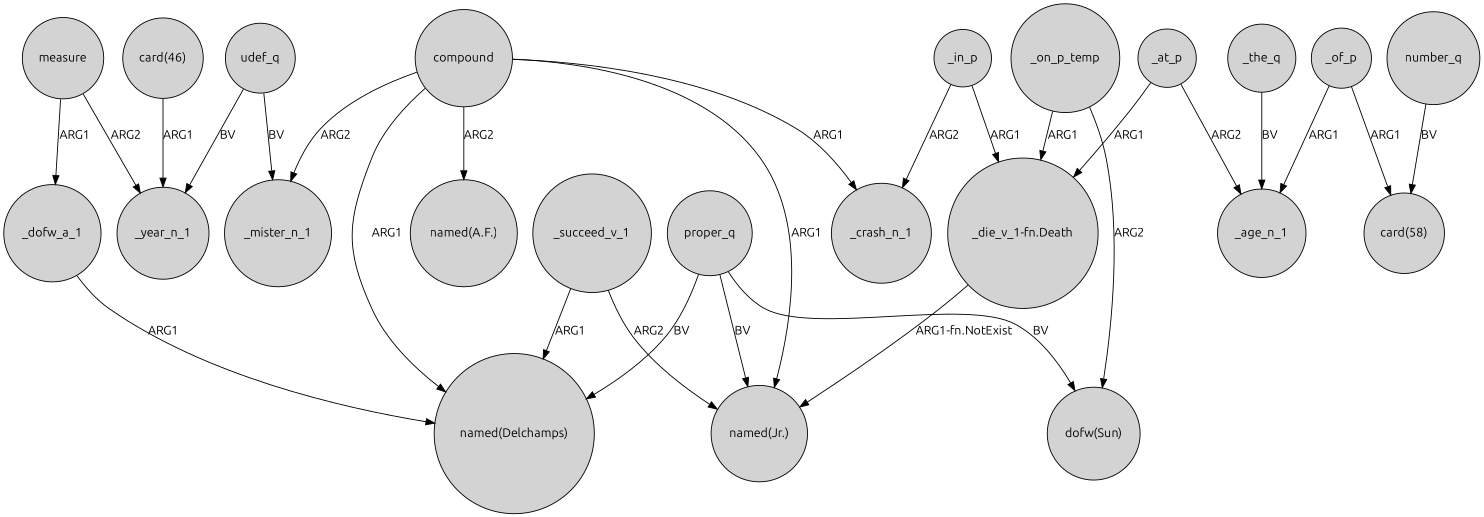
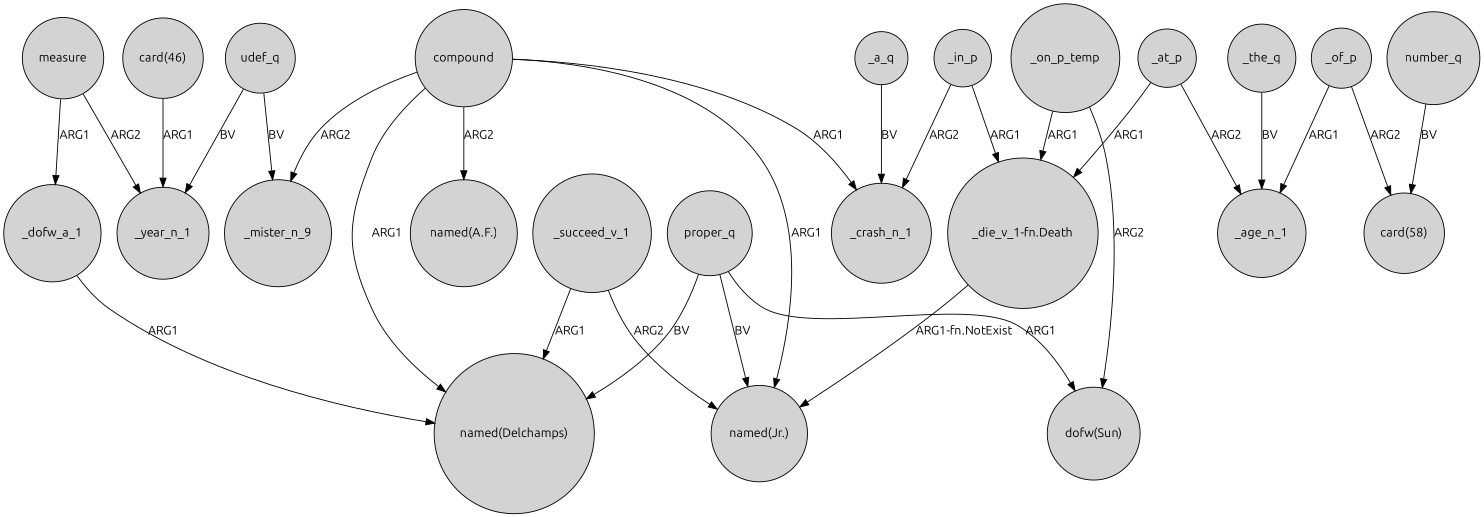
node "_a_q": added
edge "_of_p" -> "card(58)": label "ARG1" -> "ARG2"
node "_mister_n_1": label "_mister_n_1" -> "_mister_n_9"
edge "proper_q" -> "dofw(Sun)": label "BV" -> "ARG1"
